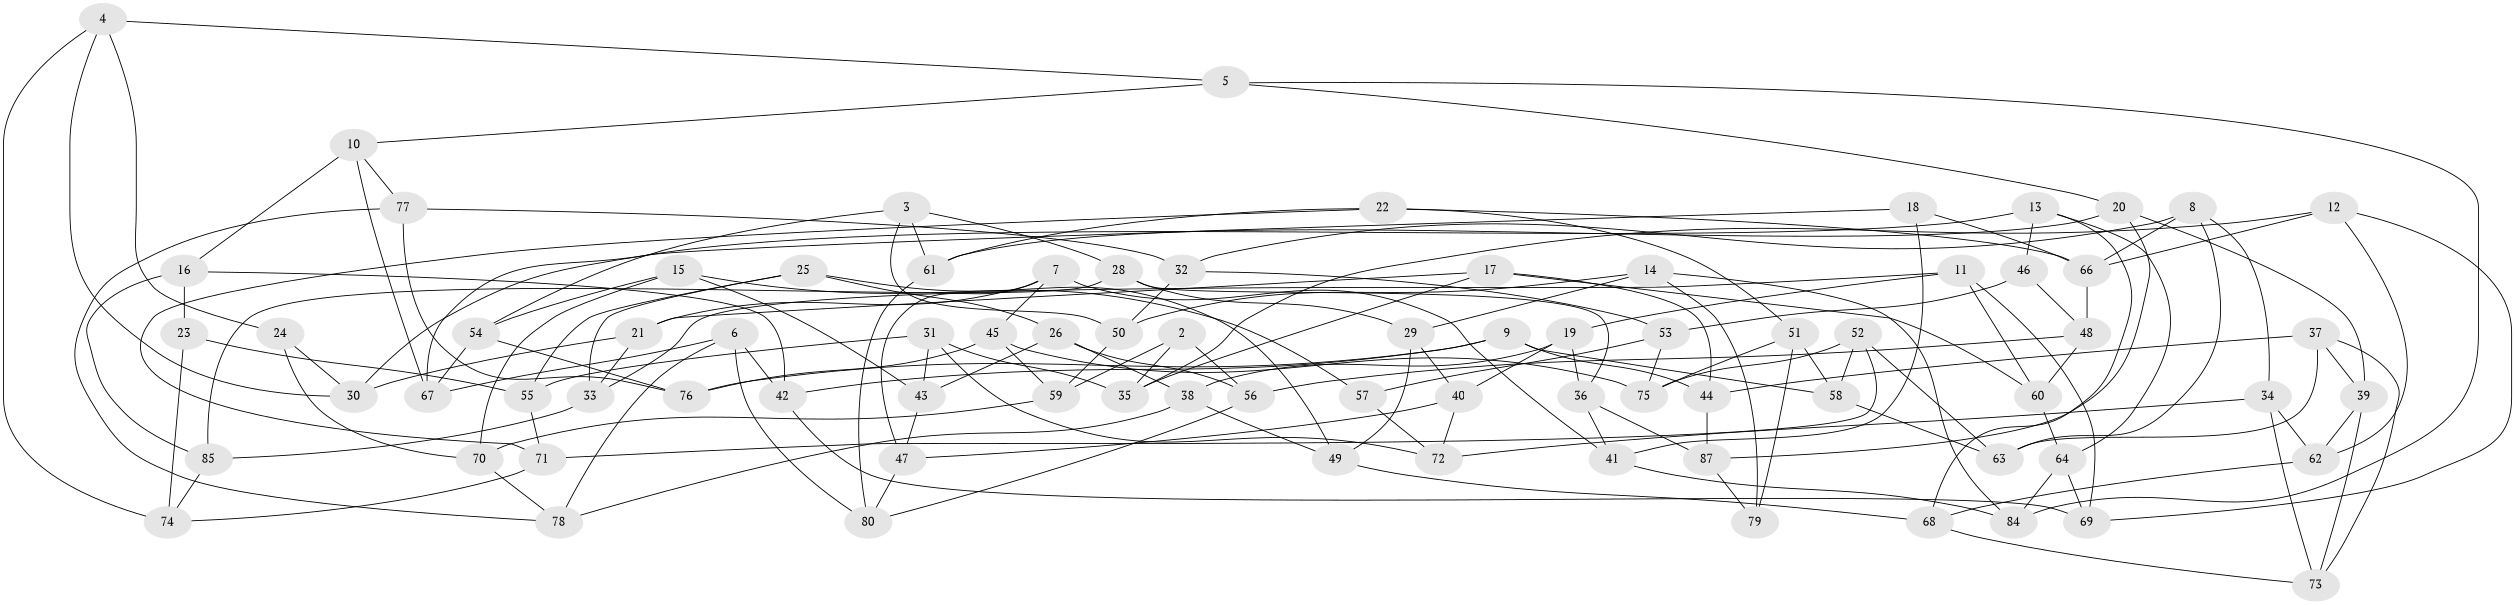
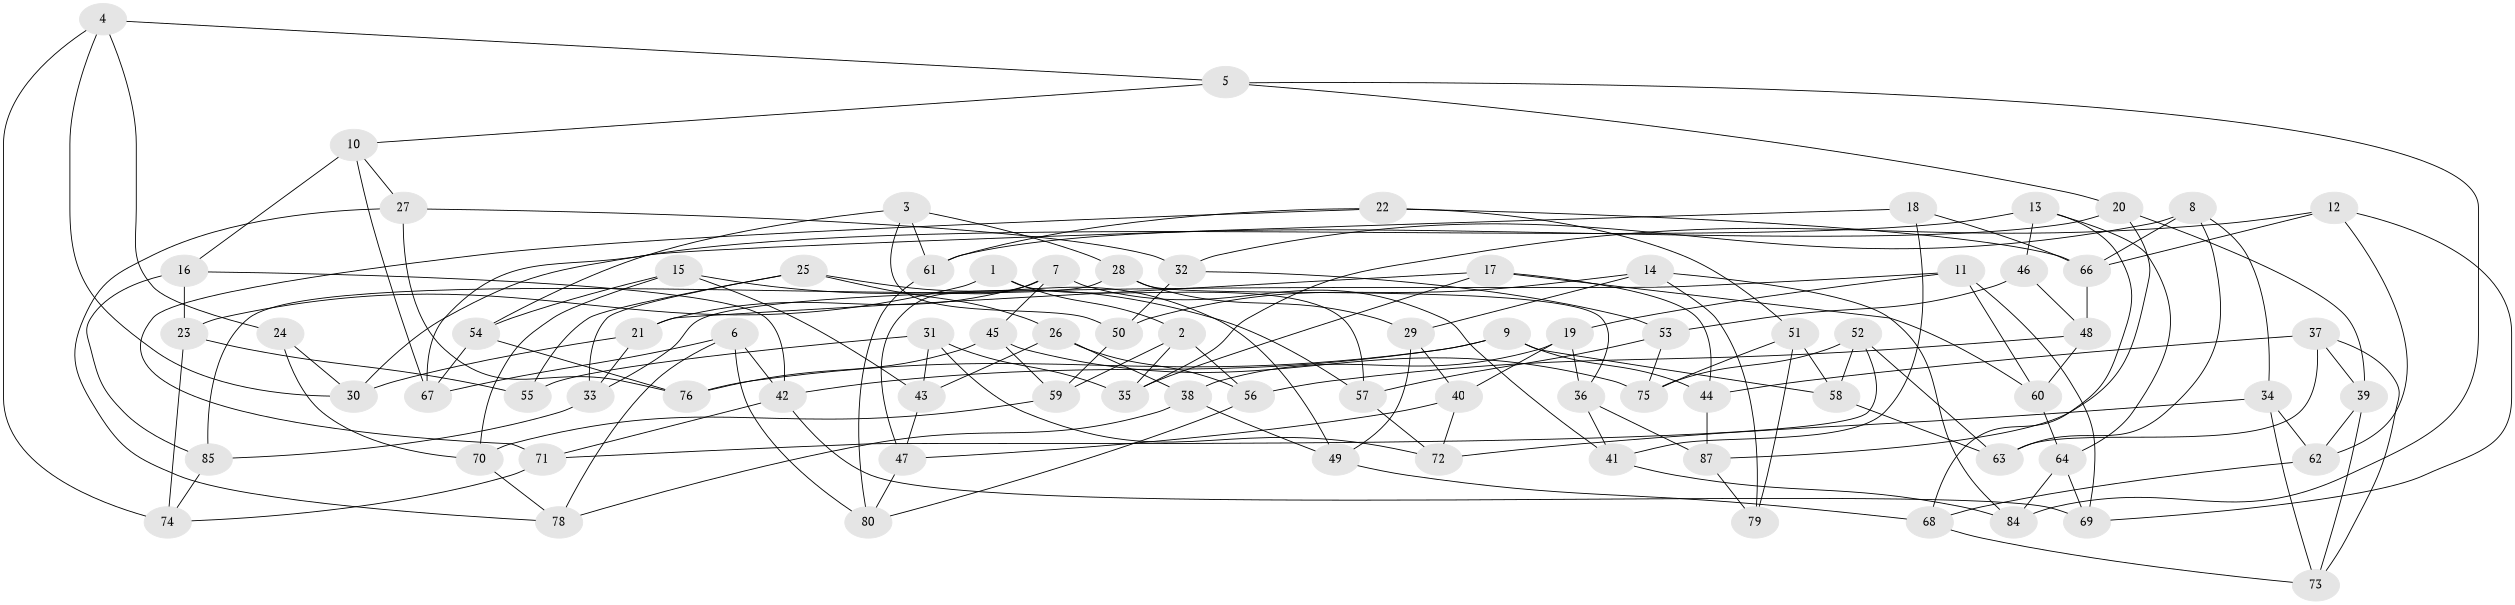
node "77": label "77" -> "27"
node "1": added
edge "55" -- "71": now "42" -- "71"
